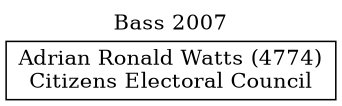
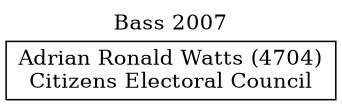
node "Adrian Ronald Watts (4774) Citizens Electoral Council": label "Adrian Ronald Watts (4774) Citizens Electoral Council" -> "Adrian Ronald Watts (4704) Citizens Electoral Council"
